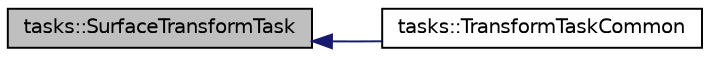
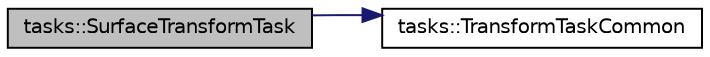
edge "tasks::TransformTaskCommon" -> "tasks::SurfaceTransformTask": reversed
